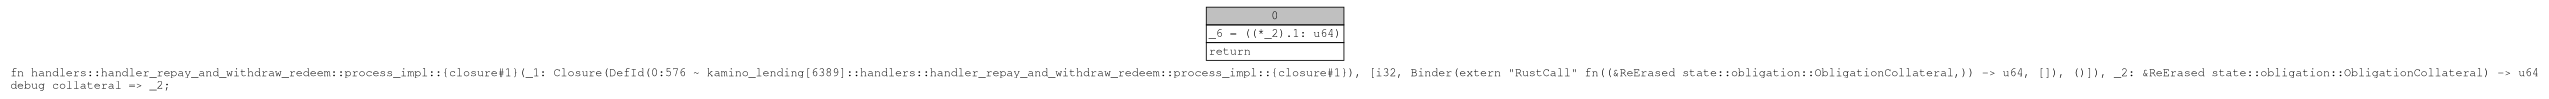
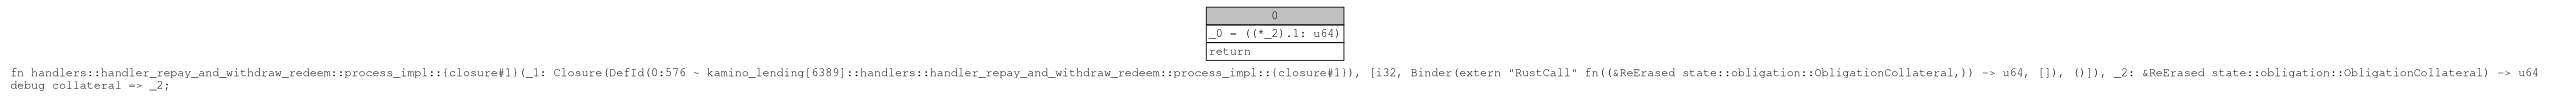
node "0": text "_6 = ((*_2).1: u64)" -> "_0 = ((*_2).1: u64)"
